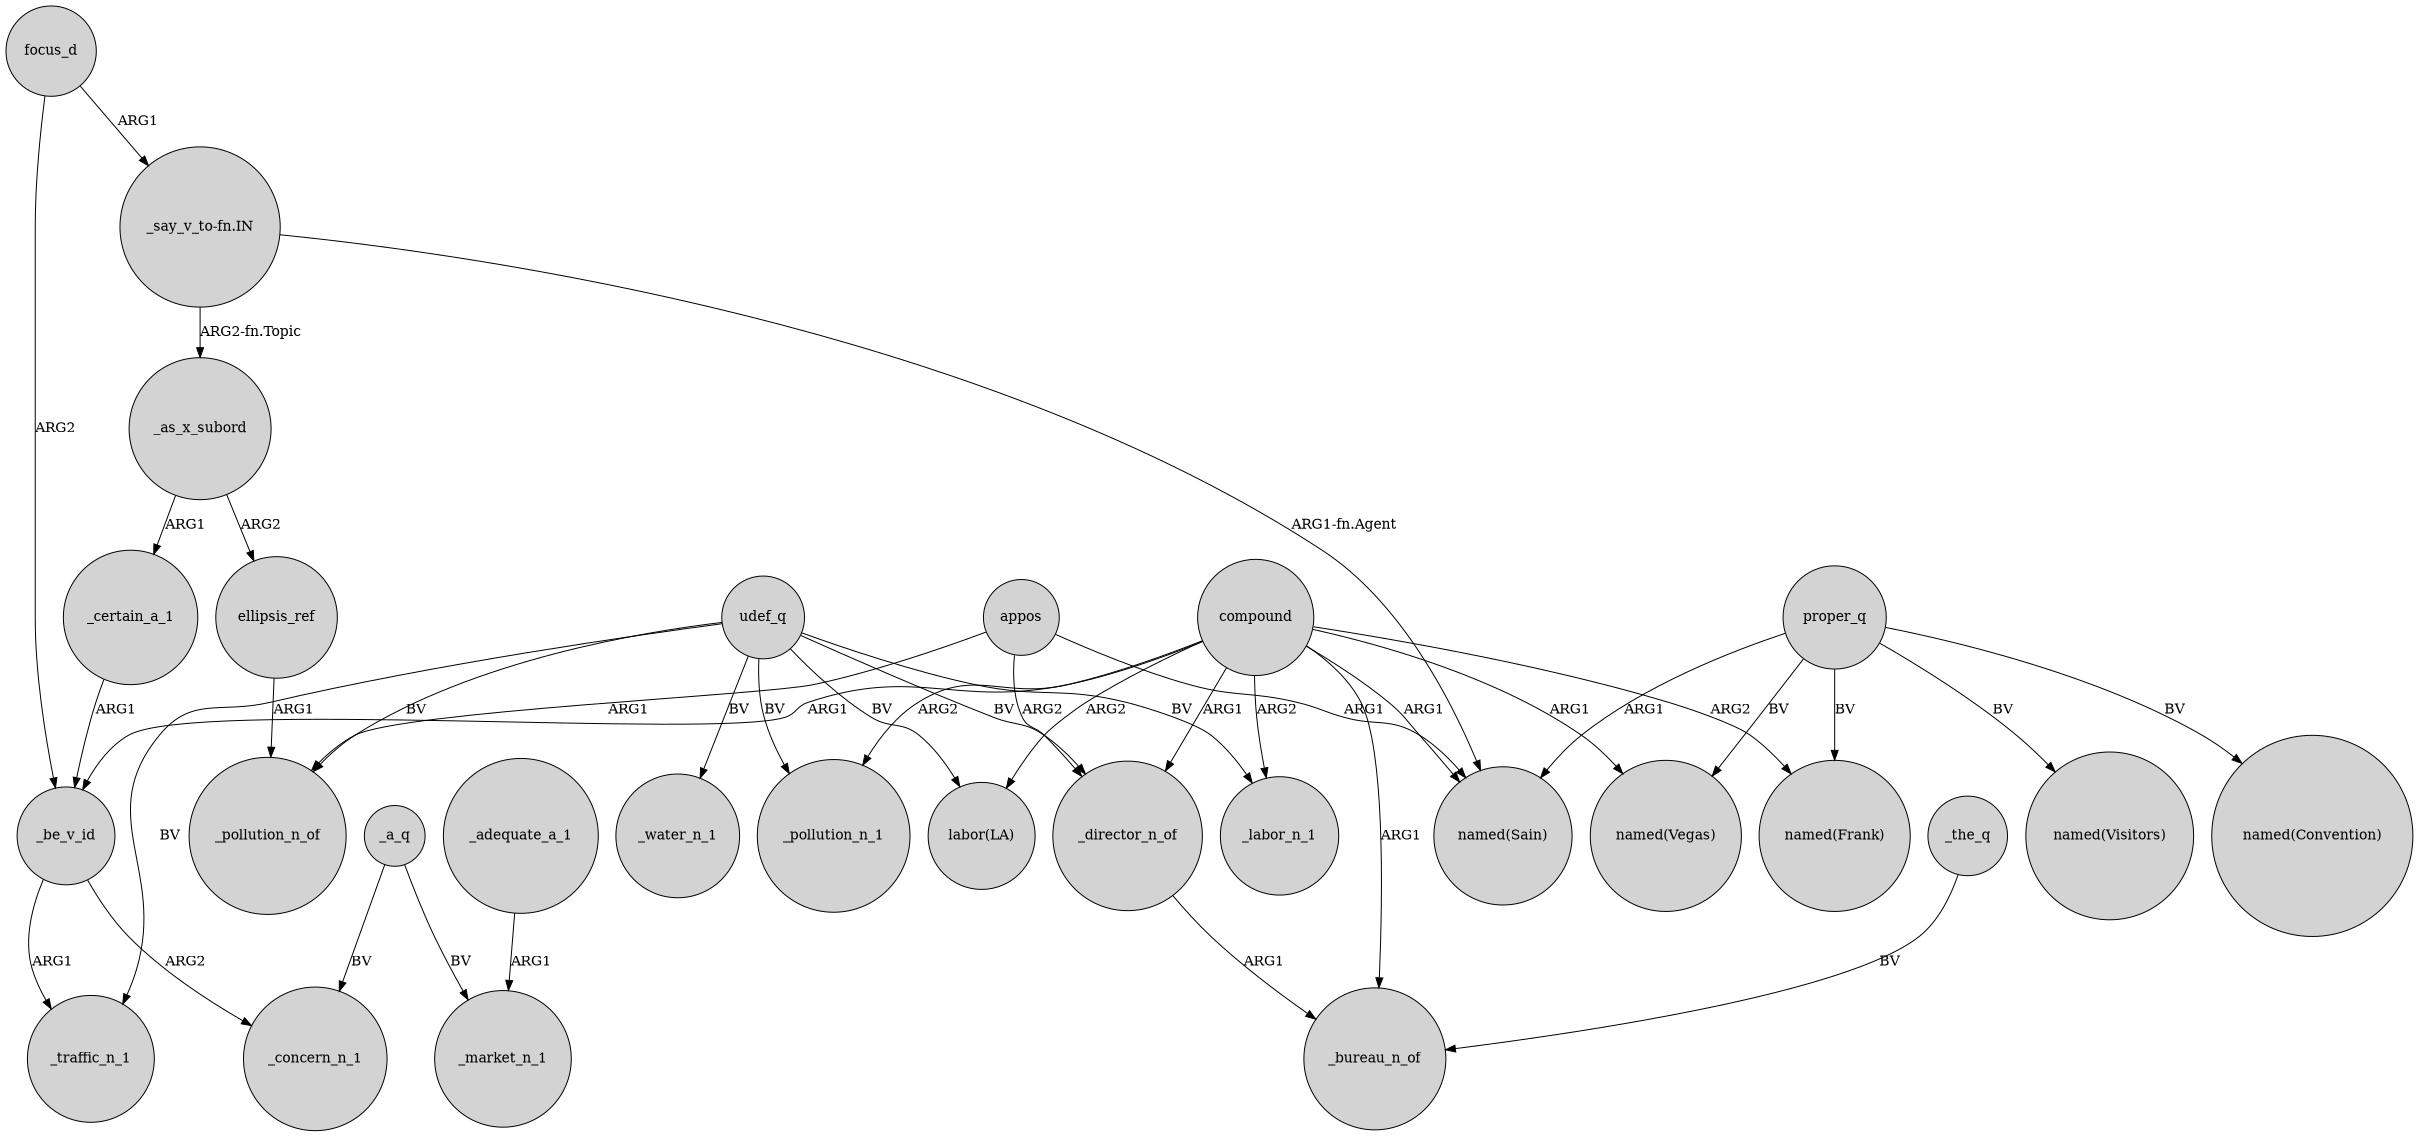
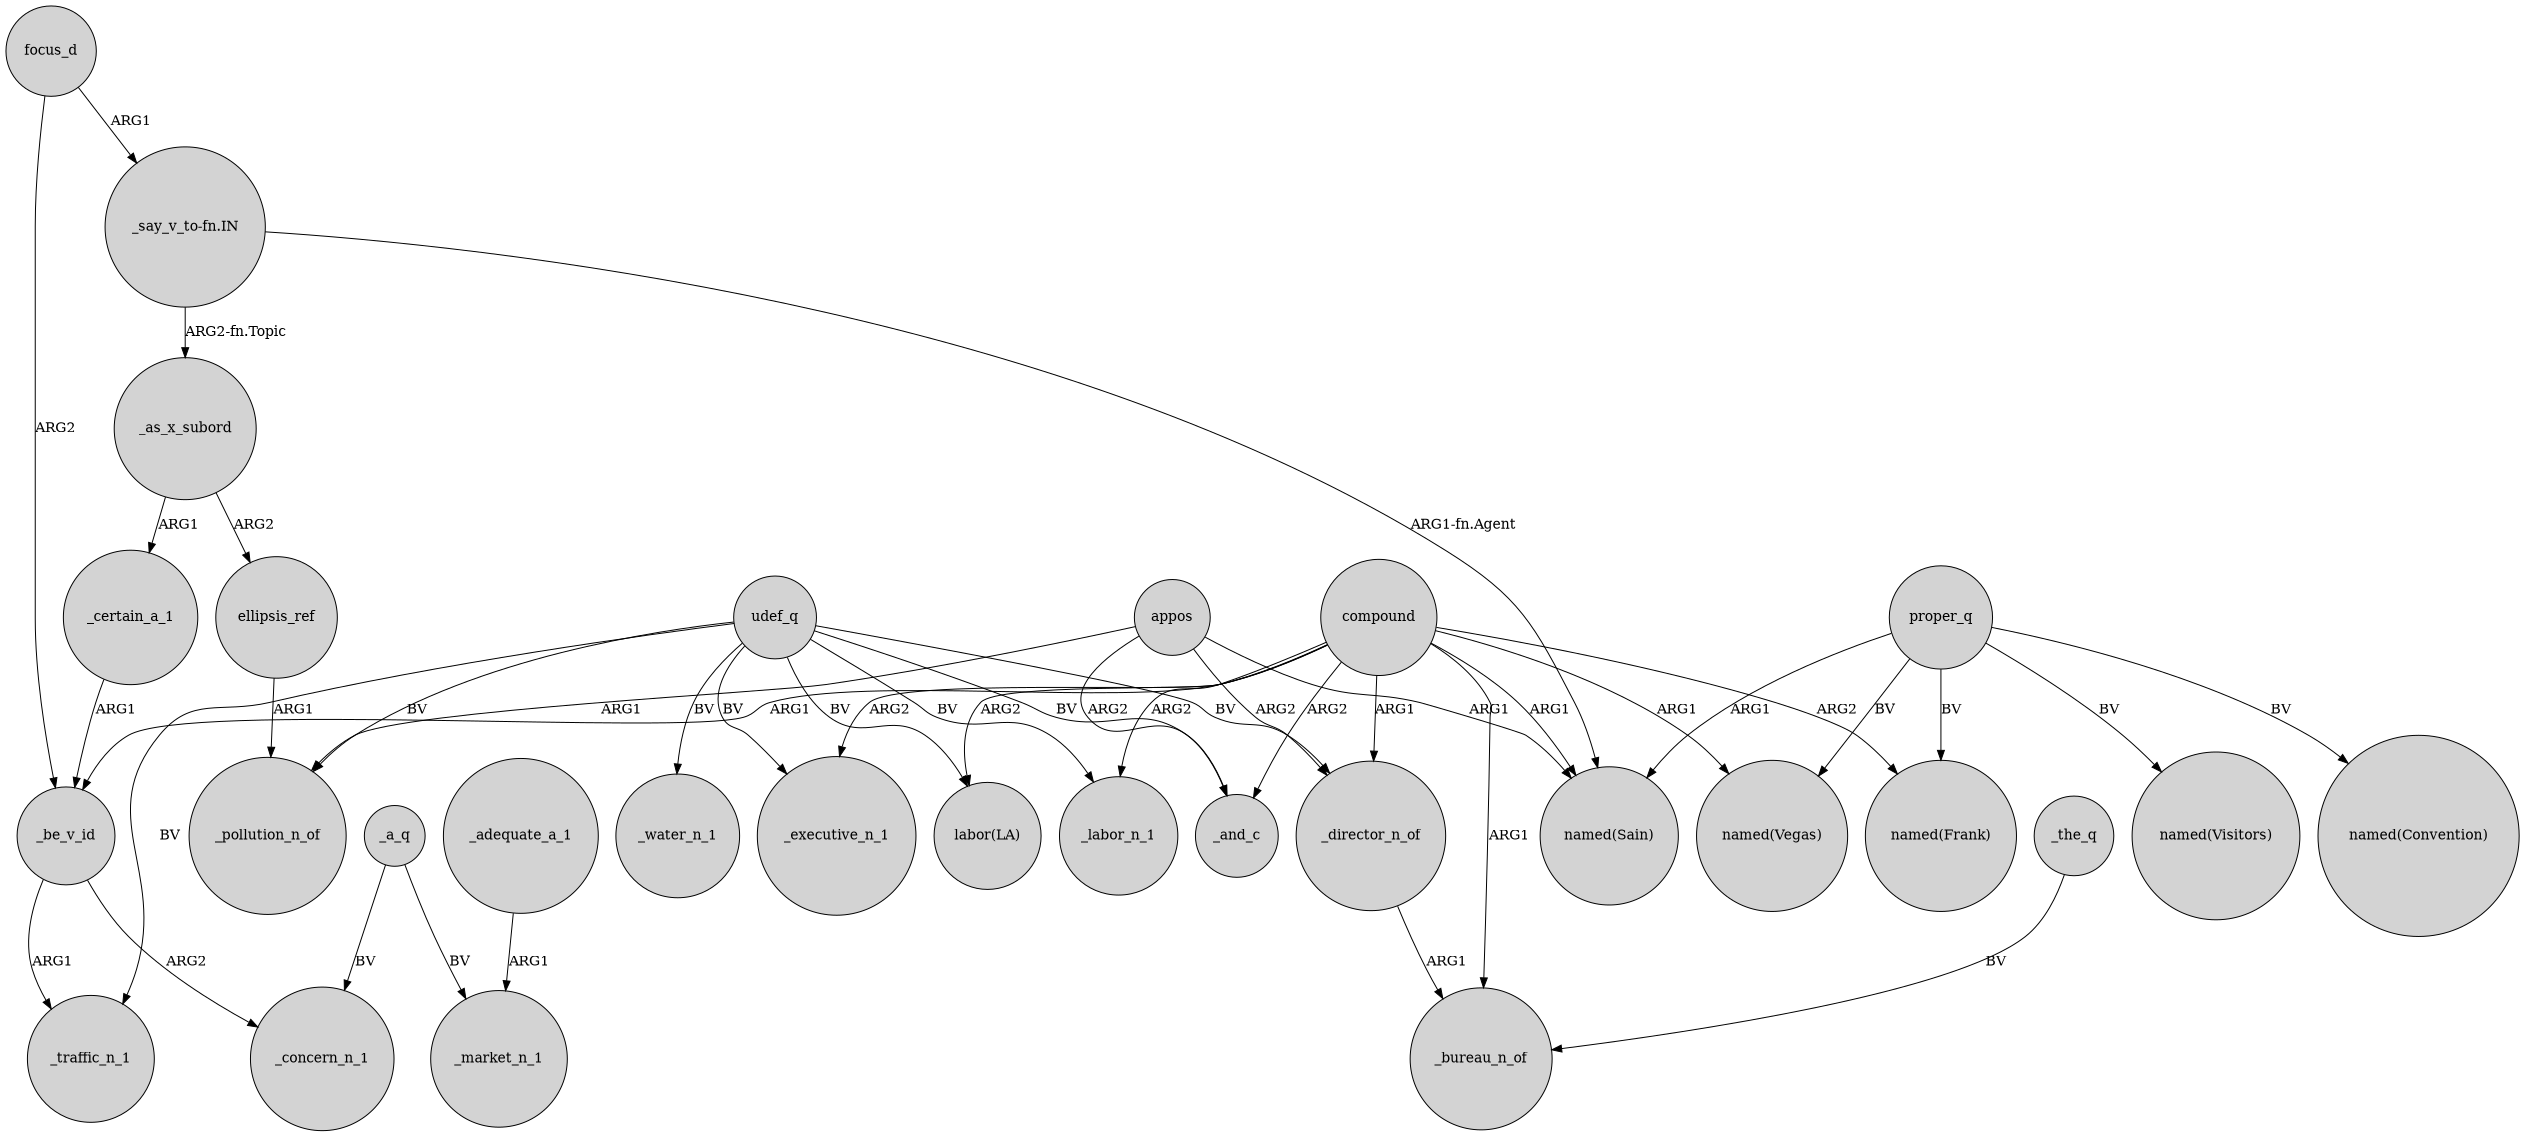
node "_pollution_n_1": label "_pollution_n_1" -> "_executive_n_1"
node "_and_c": added
